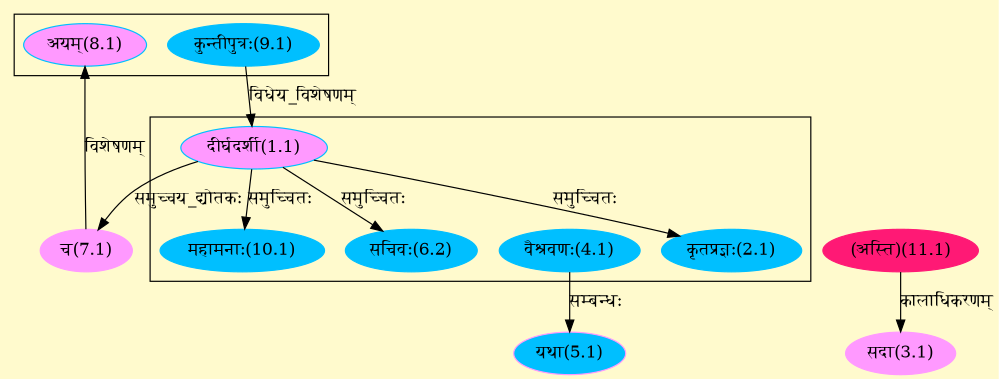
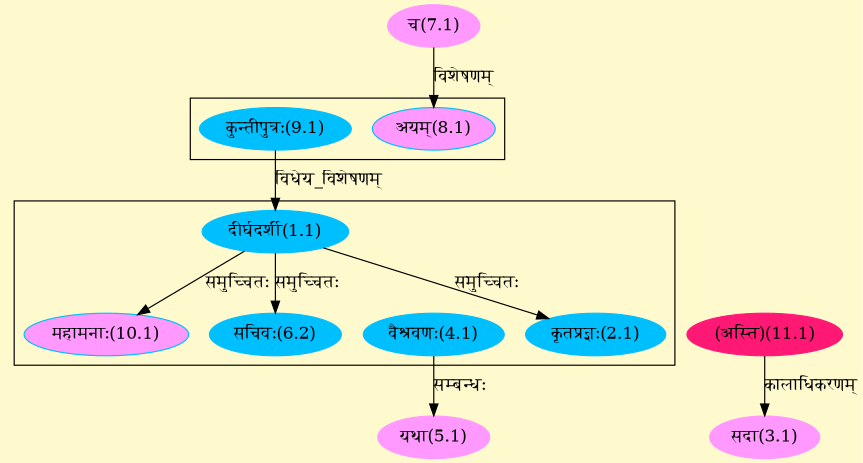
node "दीर्घदर्शी(1.1)": fillcolor #ff99ff -> #00bfff
edge "दीर्घदर्शी(1.1)" -> "च(7.1)": removed, label "समुच्चय_द्योतकः"
node "महामनाः(10.1)": fillcolor #00bfff -> #ff99ff
node "यथा(5.1)": fillcolor #00bfff -> #ff99ff
